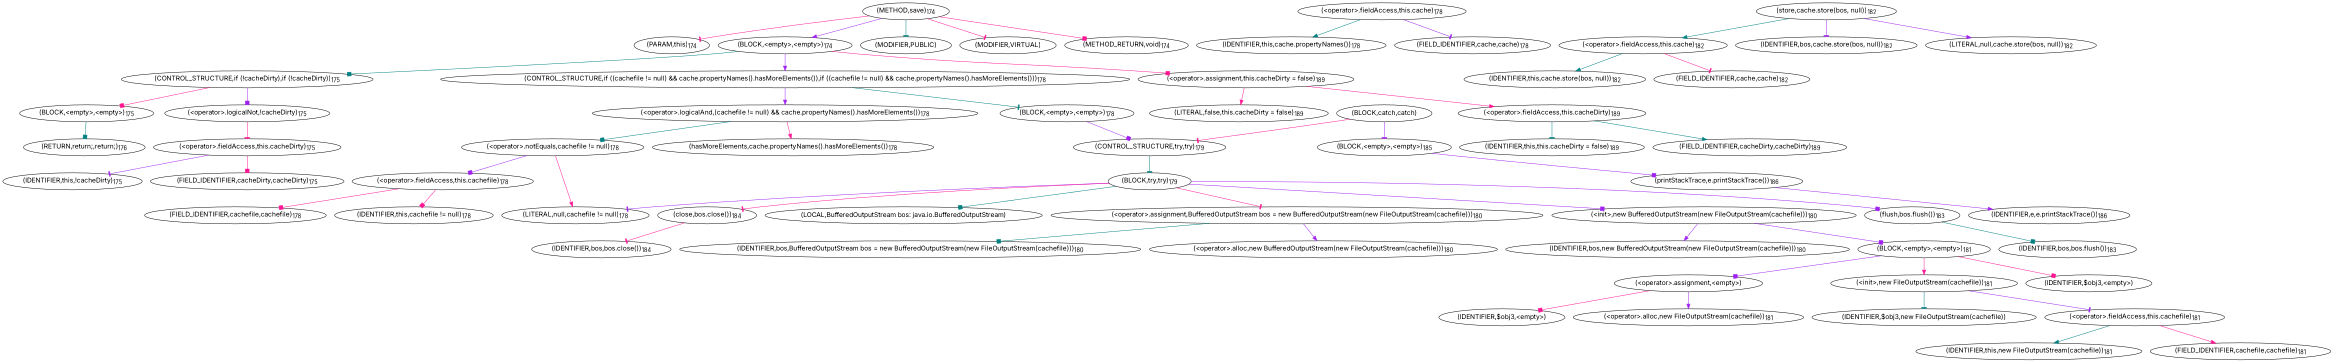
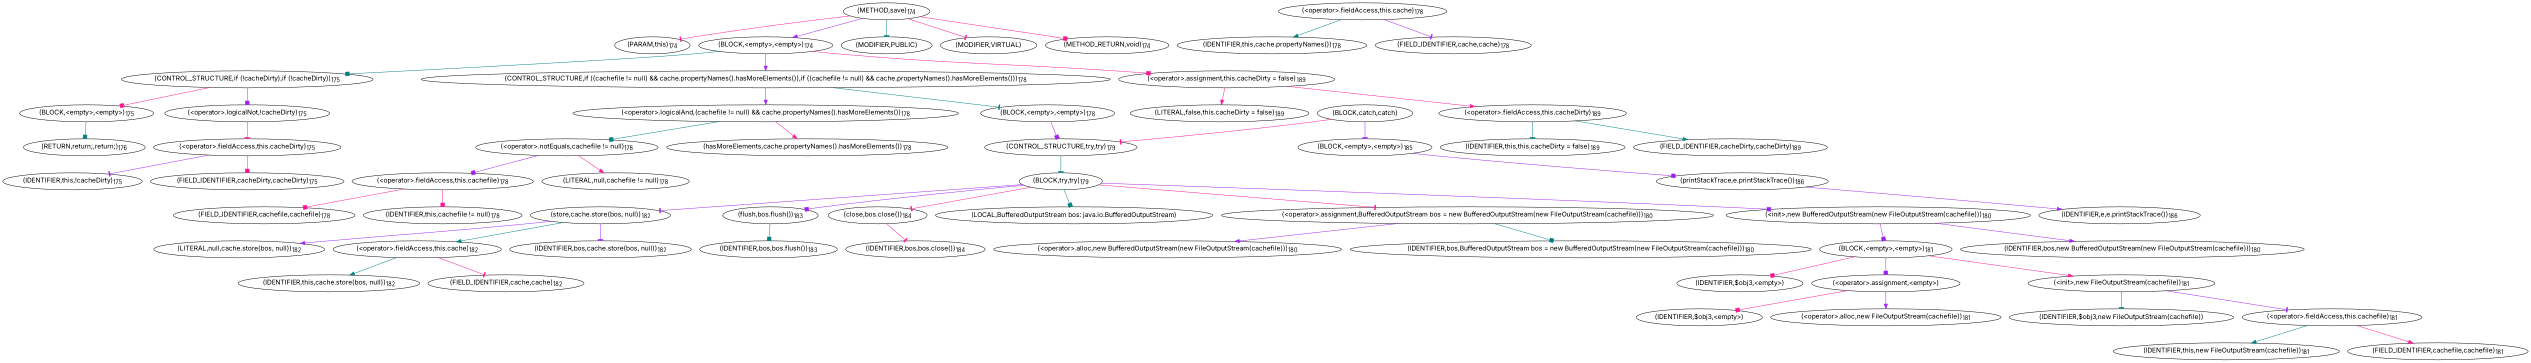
edge "(BLOCK,try,try)" -> "(LITERAL,null,cachefile != null)": now "(BLOCK,try,try)" -> "(store,cache.store(bos, null))"
